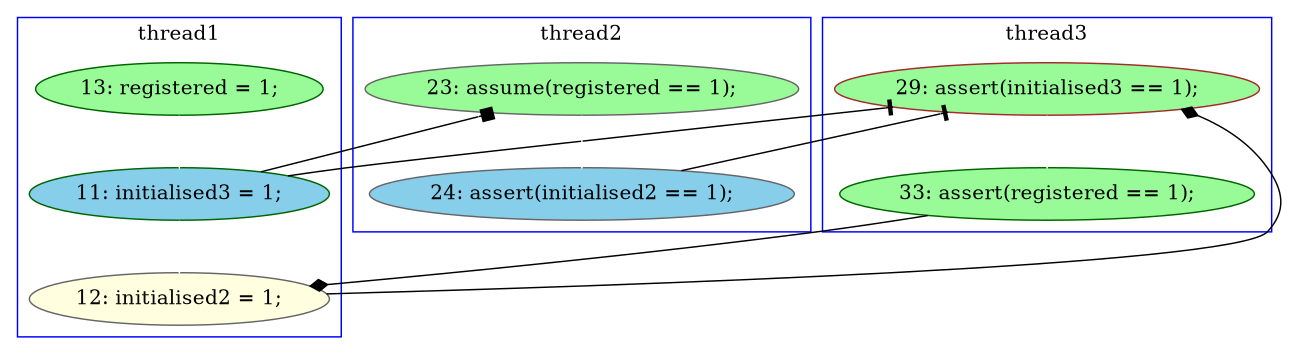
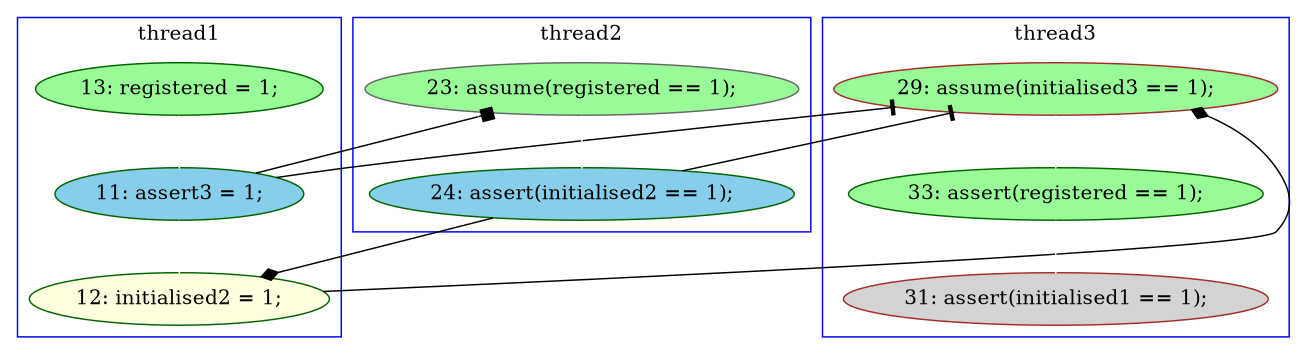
node "29: assert(initialised3 == 1);": label "29: assert(initialised3 == 1);" -> "29: assume(initialised3 == 1);"
node "11: initialised3 = 1;": label "11: initialised3 = 1;" -> "11: assert3 = 1;"
node "24: assert(initialised2 == 1);": color gray40 -> darkgreen
edge "33: assert(registered == 1);" -> "12: initialised2 = 1;": now "24: assert(initialised2 == 1);" -> "12: initialised2 = 1;"
node "12: initialised2 = 1;": color gray40 -> darkgreen
node "31: assert(initialised1 == 1);": added
